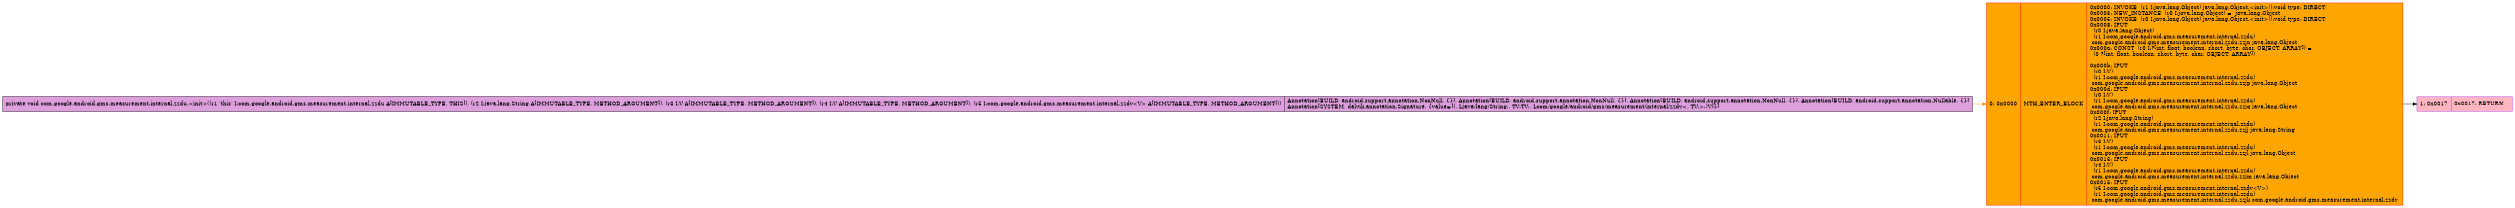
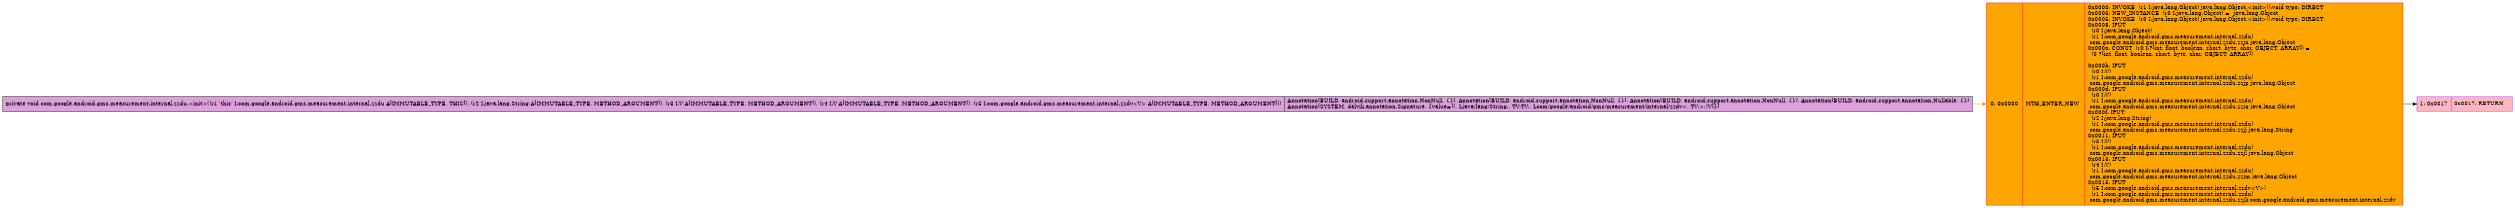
node "0: 0x0000": text "MTH_ENTER_BLOCK" -> "MTH_ENTER_NEW"
